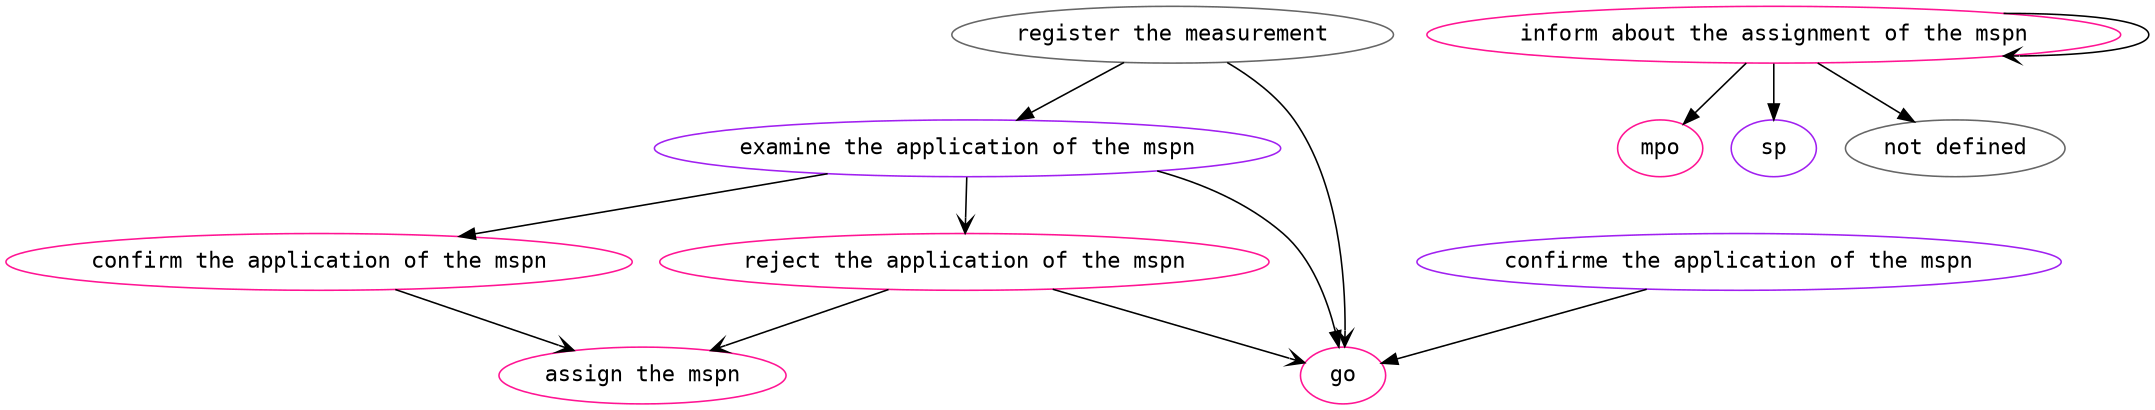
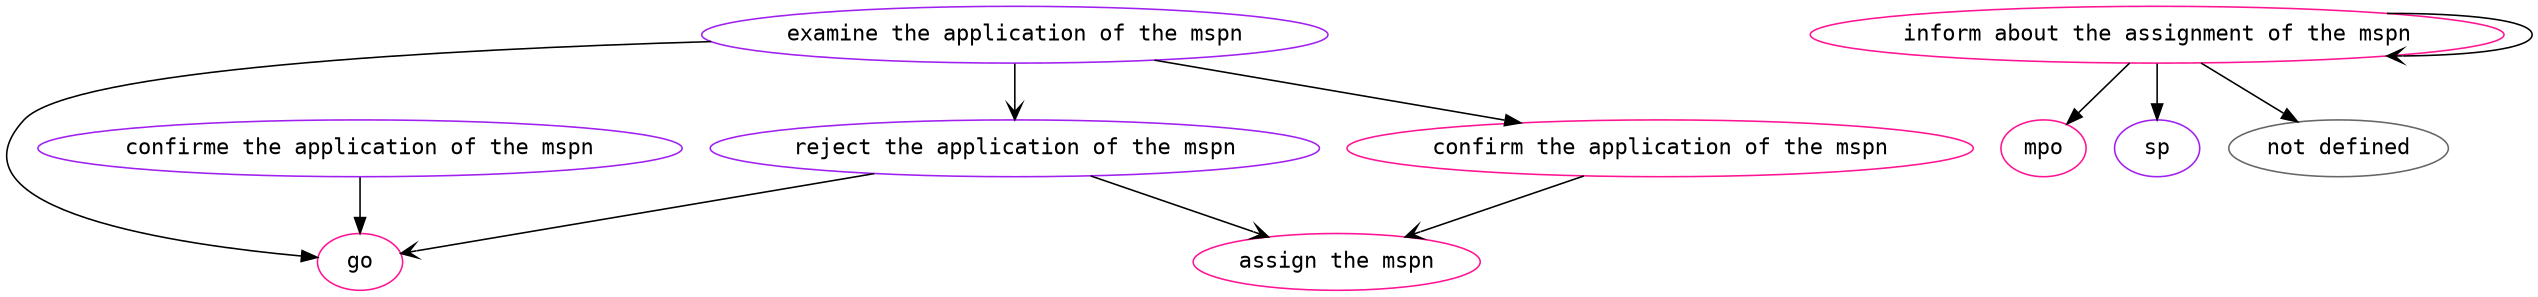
node "register the measurement": removed
node "reject the application of the mspn": color deeppink -> purple
